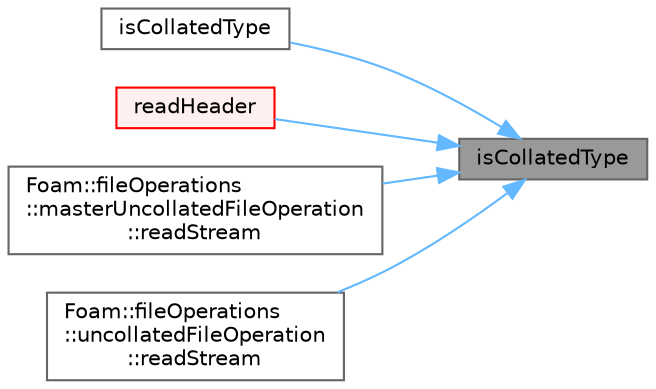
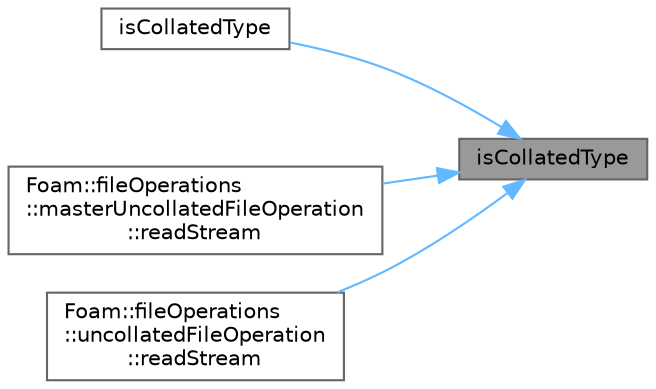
node "readHeader": removed
